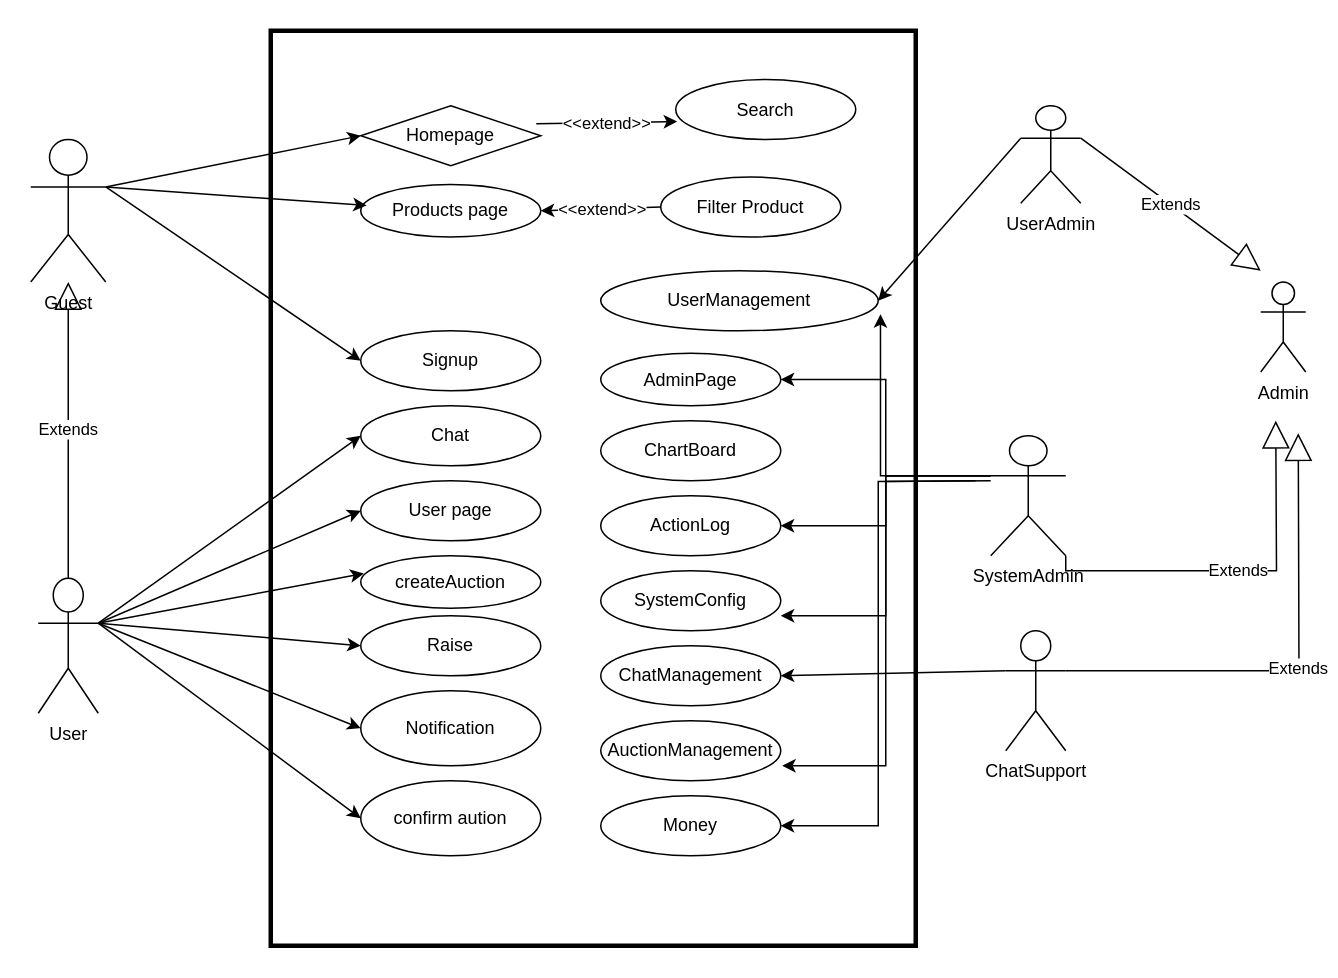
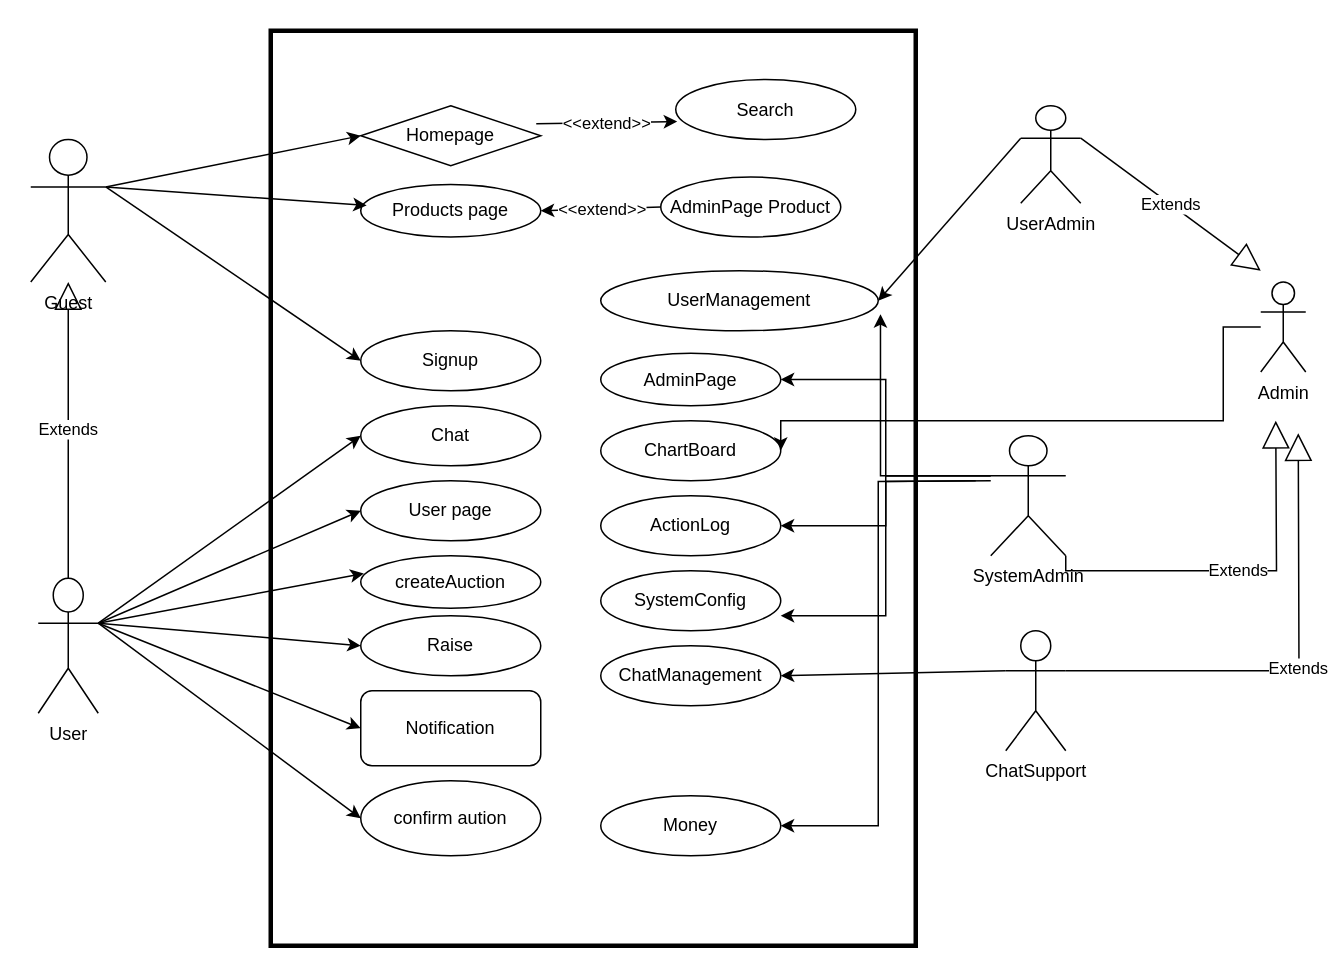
node "Filter Product": label "Filter Product" -> "AdminPage Product"
edge "Admin" -> "ChartBoard": added
node "Notification": shape ellipse -> rounded rectangle
edge "SystemAdmin" -> "AuctionManagement": removed
node "AuctionManagement": removed
